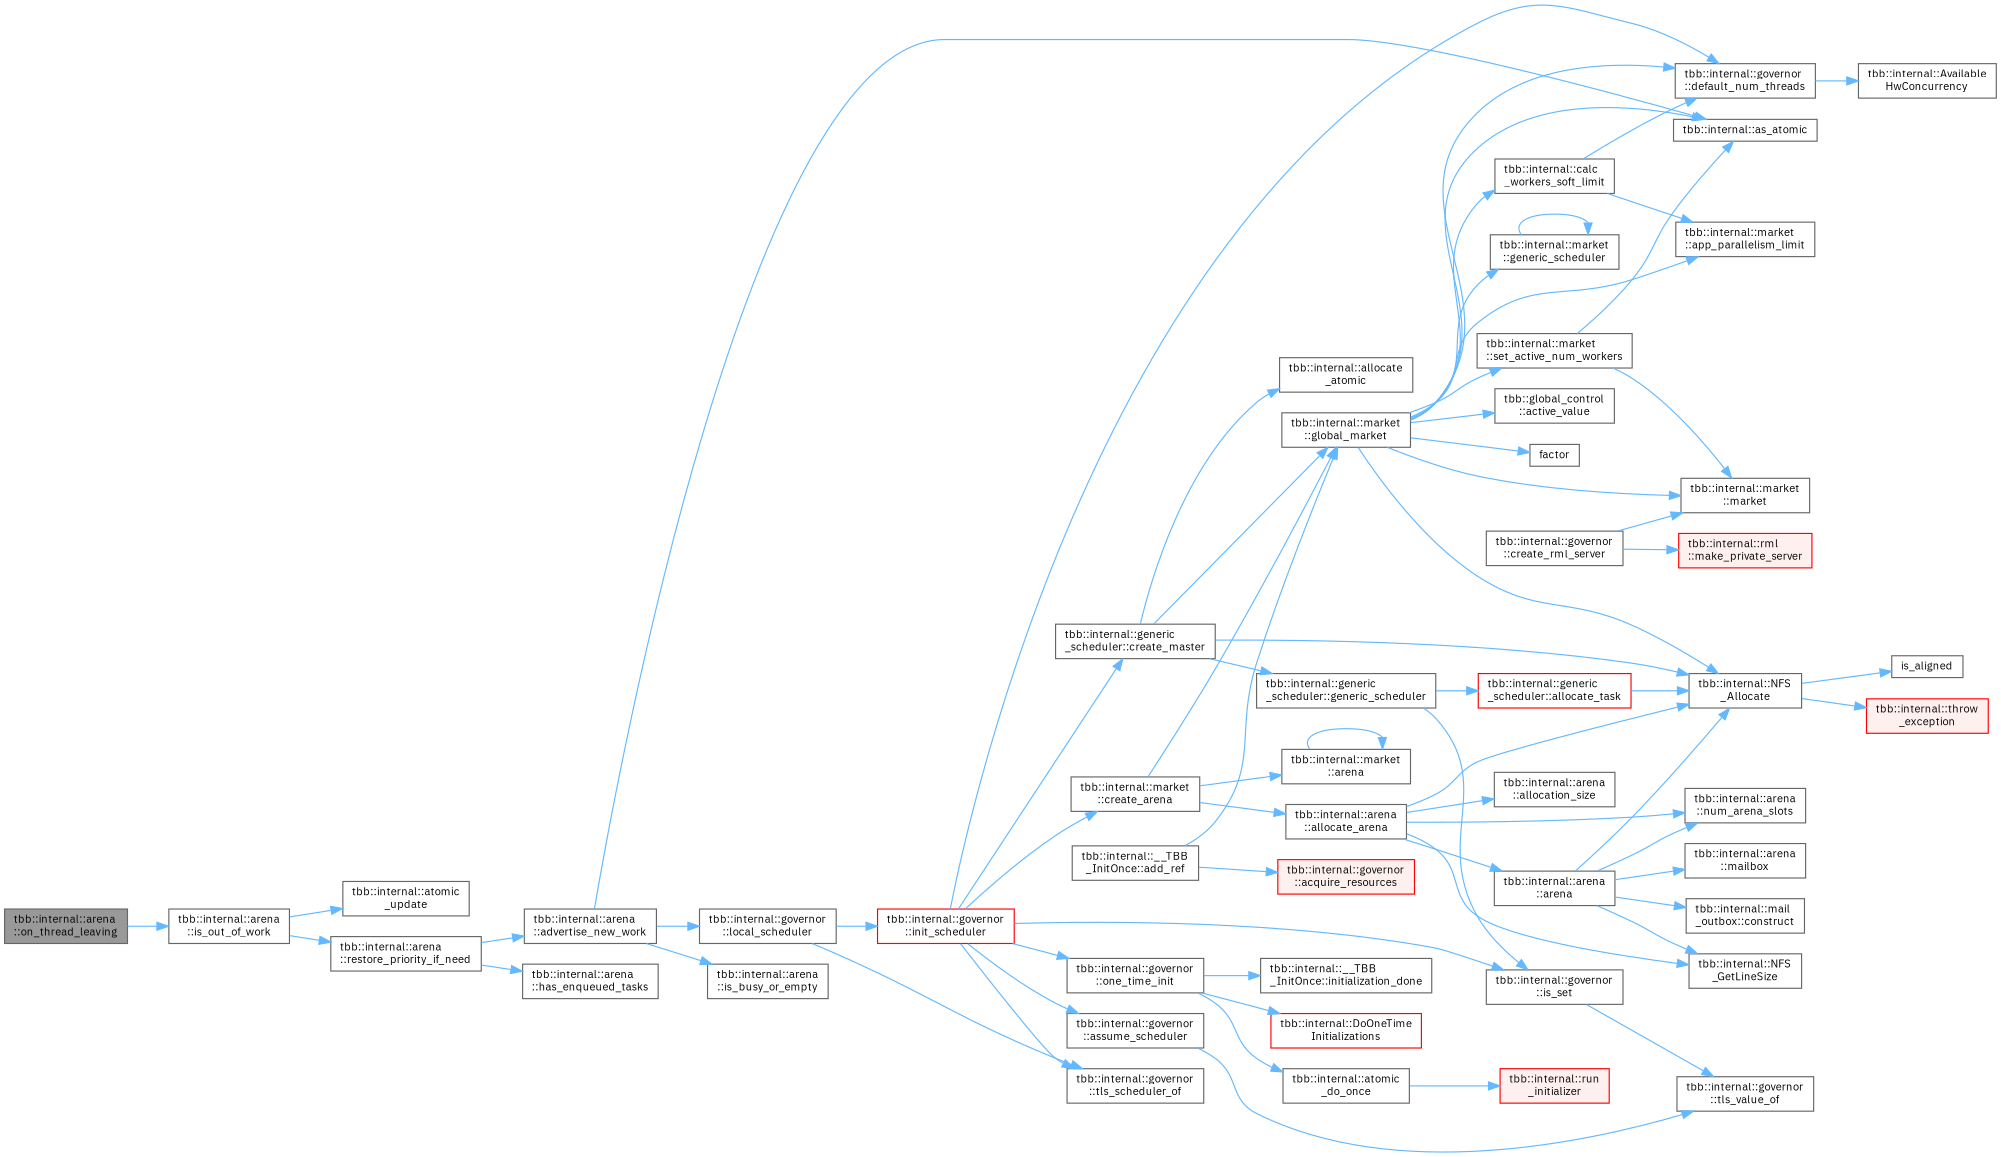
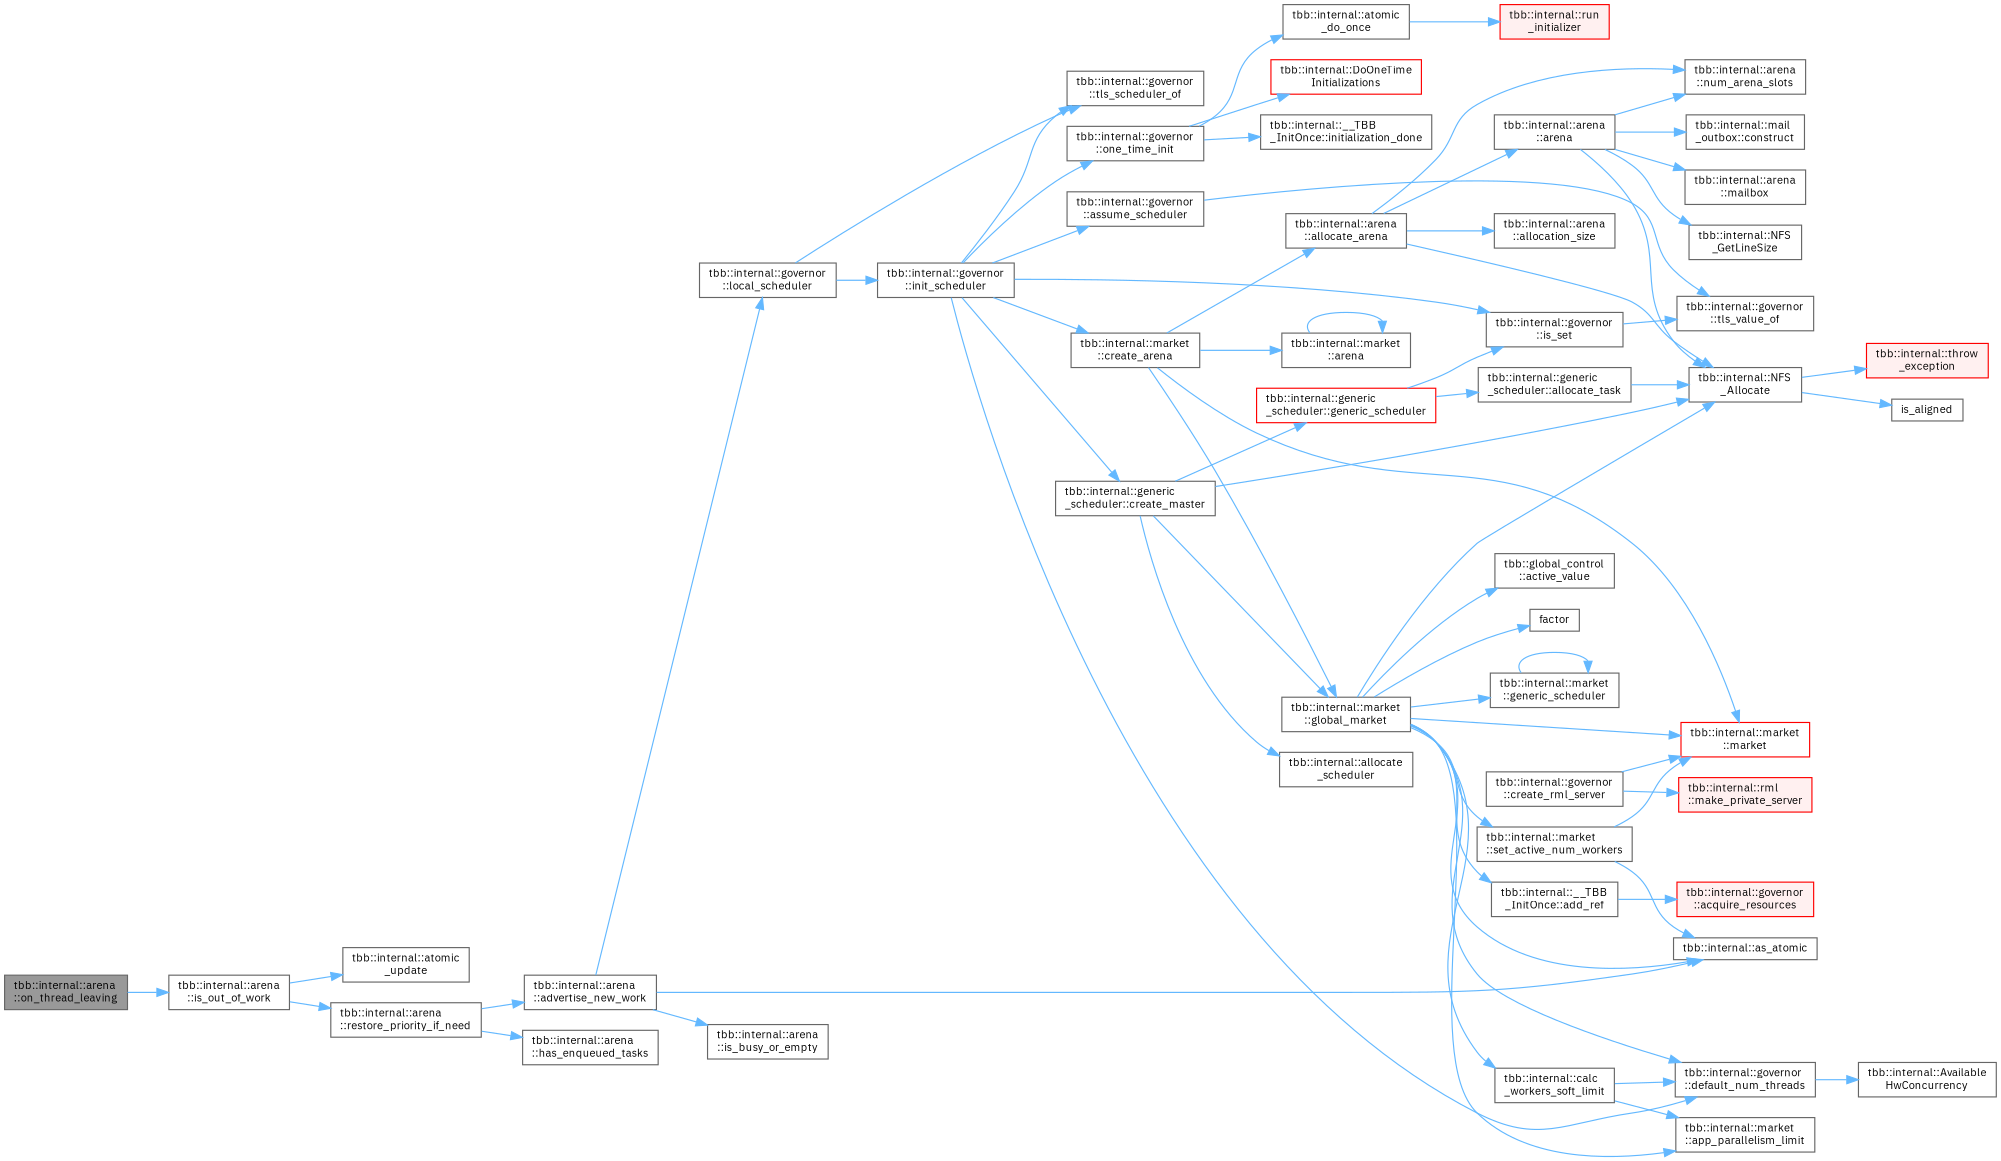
node "tbb::internal::allocate _atomic": label "tbb::internal::allocate _atomic" -> "tbb::internal::allocate _scheduler"
edge "tbb::internal::market ::create_arena" -> "tbb::internal::market ::market": added
node "tbb::internal::market ::market": color grey40 -> red
edge "tbb::internal::__TBB _InitOnce::add_ref" -> "tbb::internal::market ::global_market": reversed
node "tbb::internal::generic _scheduler::generic_scheduler": color grey40 -> red
node "tbb::internal::generic _scheduler::allocate_task": color red -> grey40
node "tbb::internal::governor ::init_scheduler": color red -> grey40
edge "tbb::internal::arena ::allocate_arena" -> "tbb::internal::NFS _GetLineSize": removed
